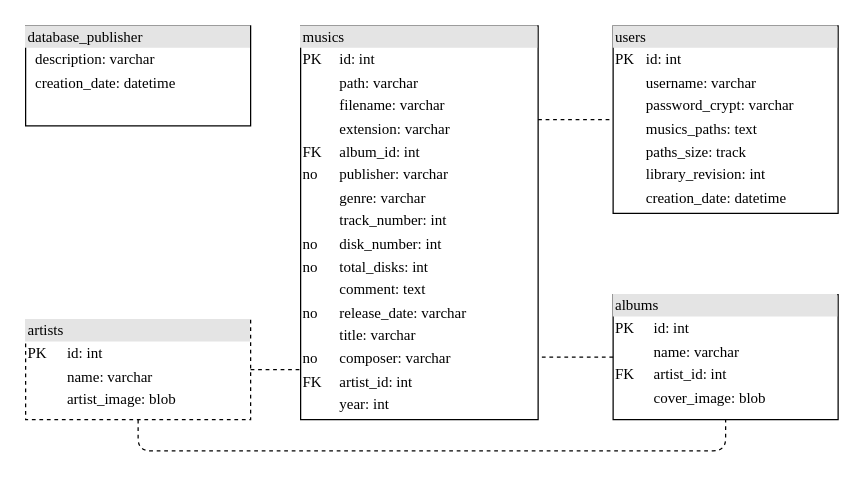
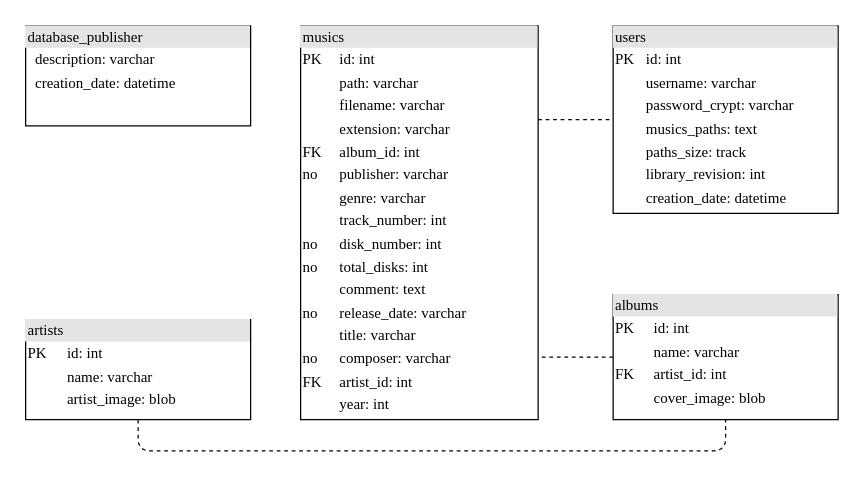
node "artists PK id: int name: varchar artist_image: blob": style dashed -> solid
edge "musics PK id: int path: varchar filename: varchar extension: varchar FK album_id: int no publisher: varchar genre: varchar track_number: int no disk_number: int no total_disks: int comment: text no release_date: varchar title: varchar no composer: varchar FK artist_id: int year: int" -- "artists PK id: int name: varchar artist_image: blob": removed
